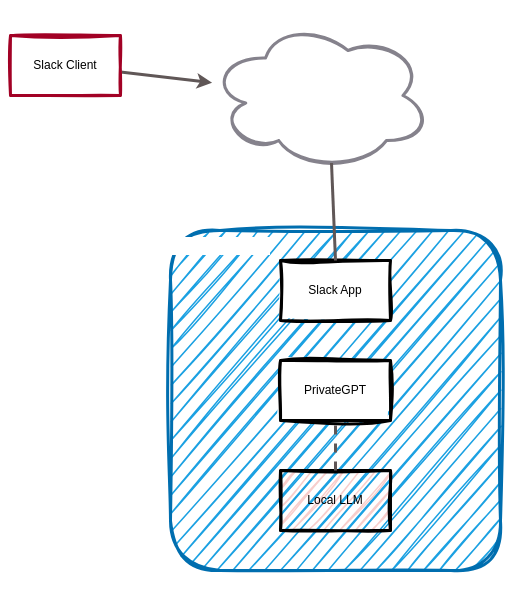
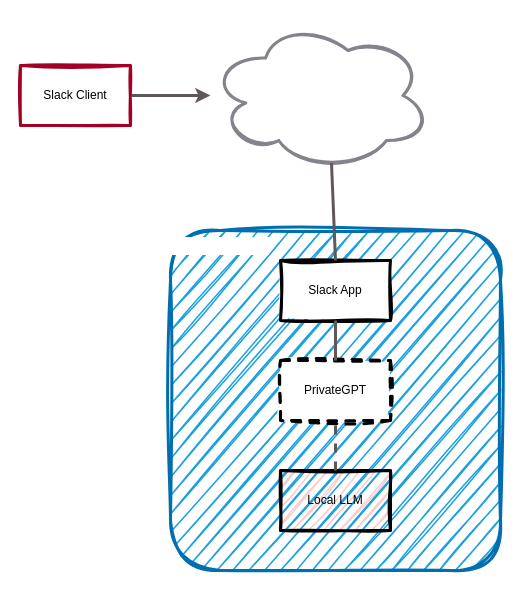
node "Slack Client": moved (66, 66) -> (76, 96)
node "Slack Machine": label "Slack Machine" -> "Local Machine"
edge "Slack App" -- "PrivateGPT": added
node "PrivateGPT": style solid -> dashed
